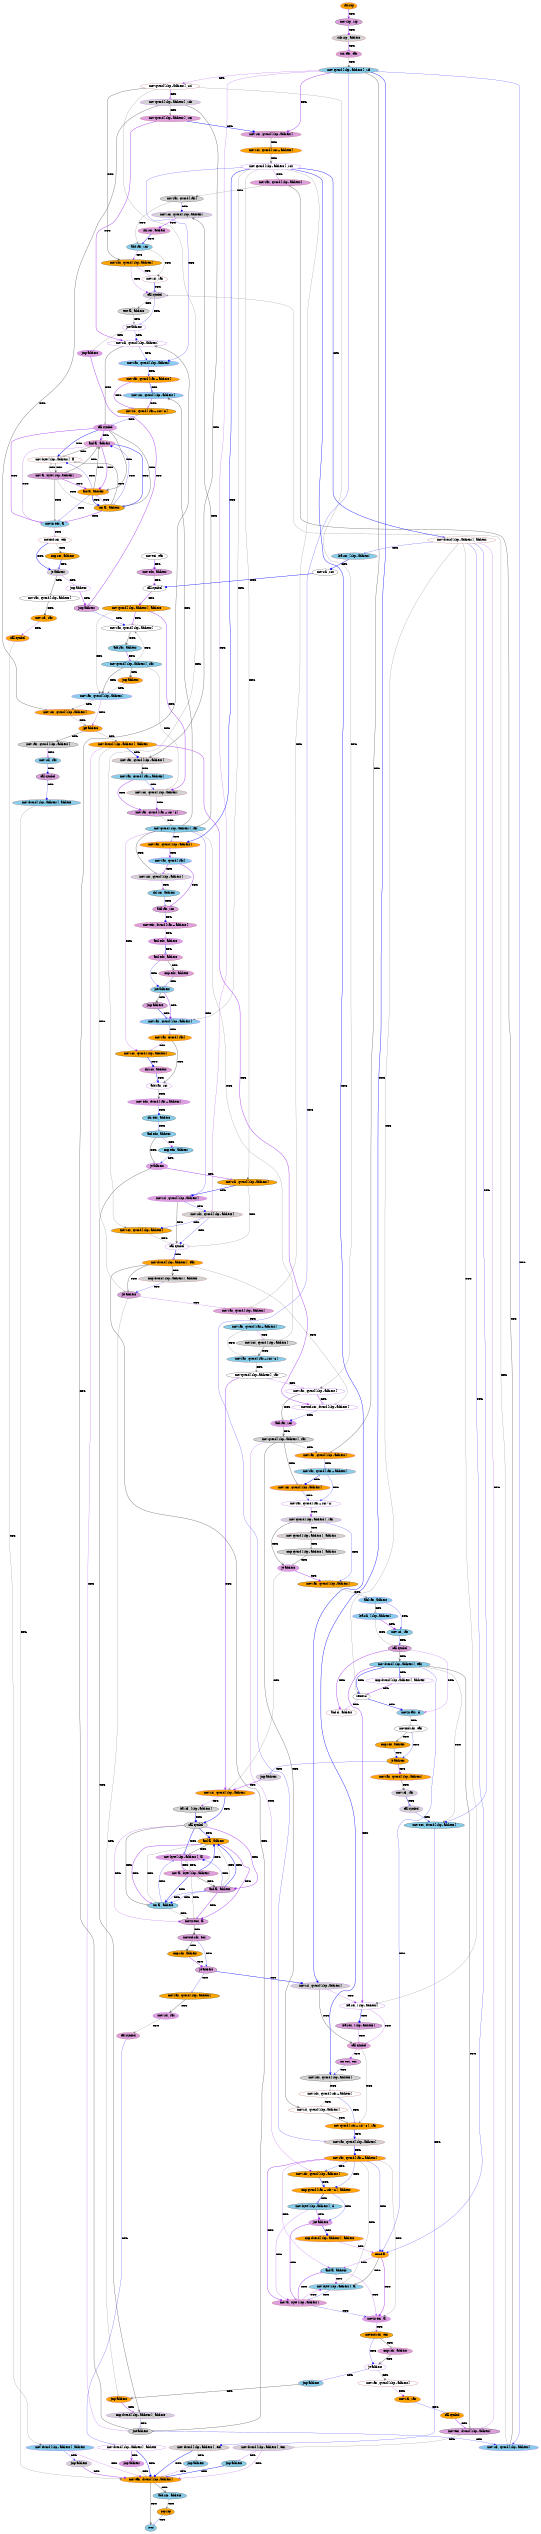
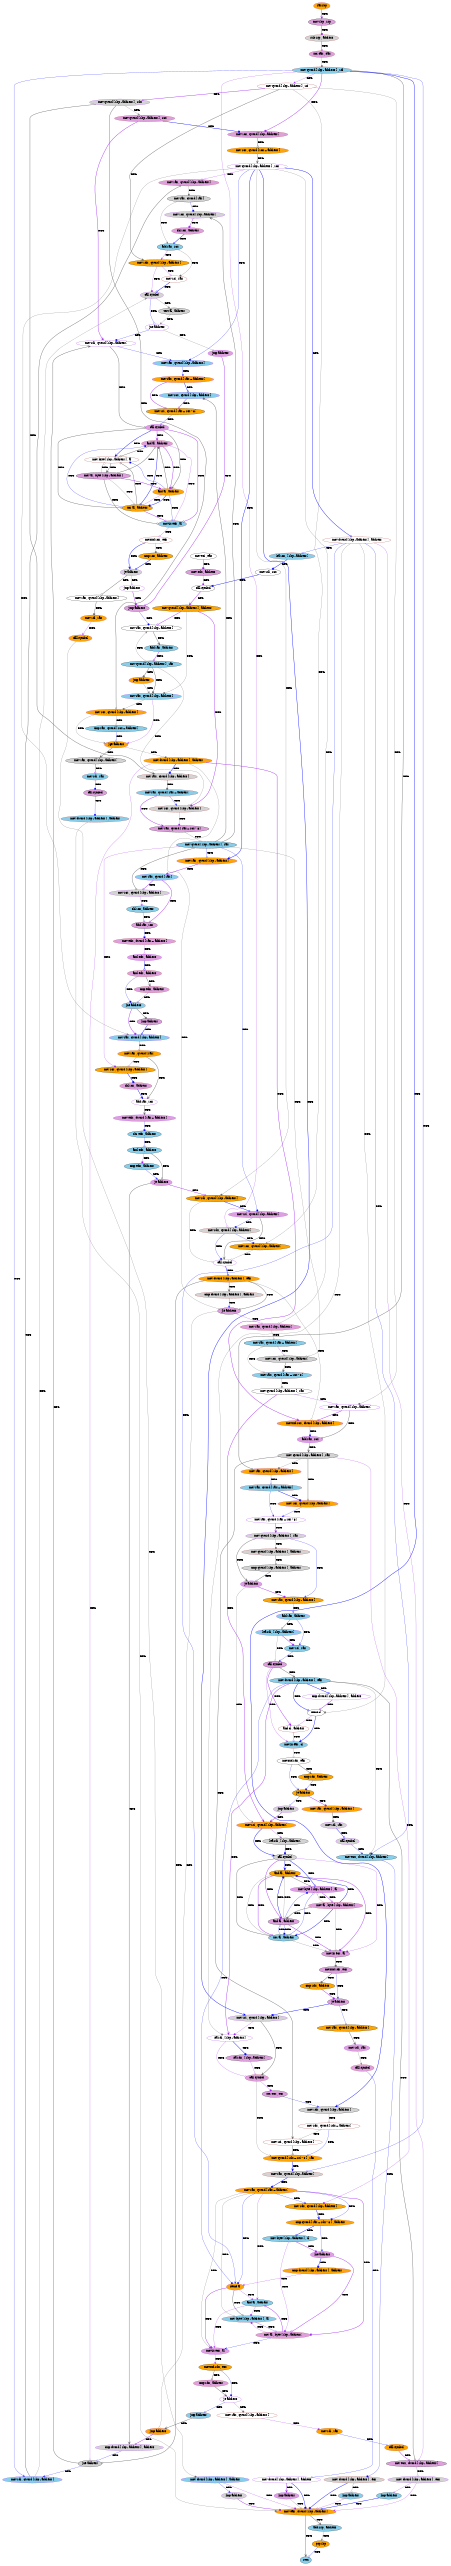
node "cmp rax , qword [ rcx + address ]": added
node "movsxd rcx , dword [ rbp - address ]": fillcolor white -> orange
edge "and cl , address" -> "movzx eax , cl": added, label "DFG"
